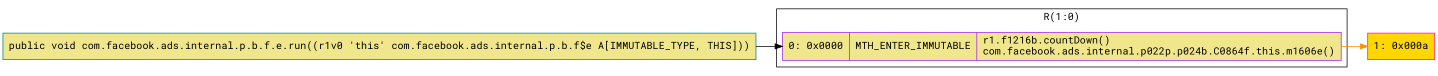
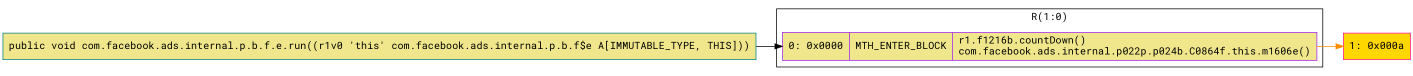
node "0: 0x0000": text "MTH_ENTER_IMMUTABLE" -> "MTH_ENTER_BLOCK"
